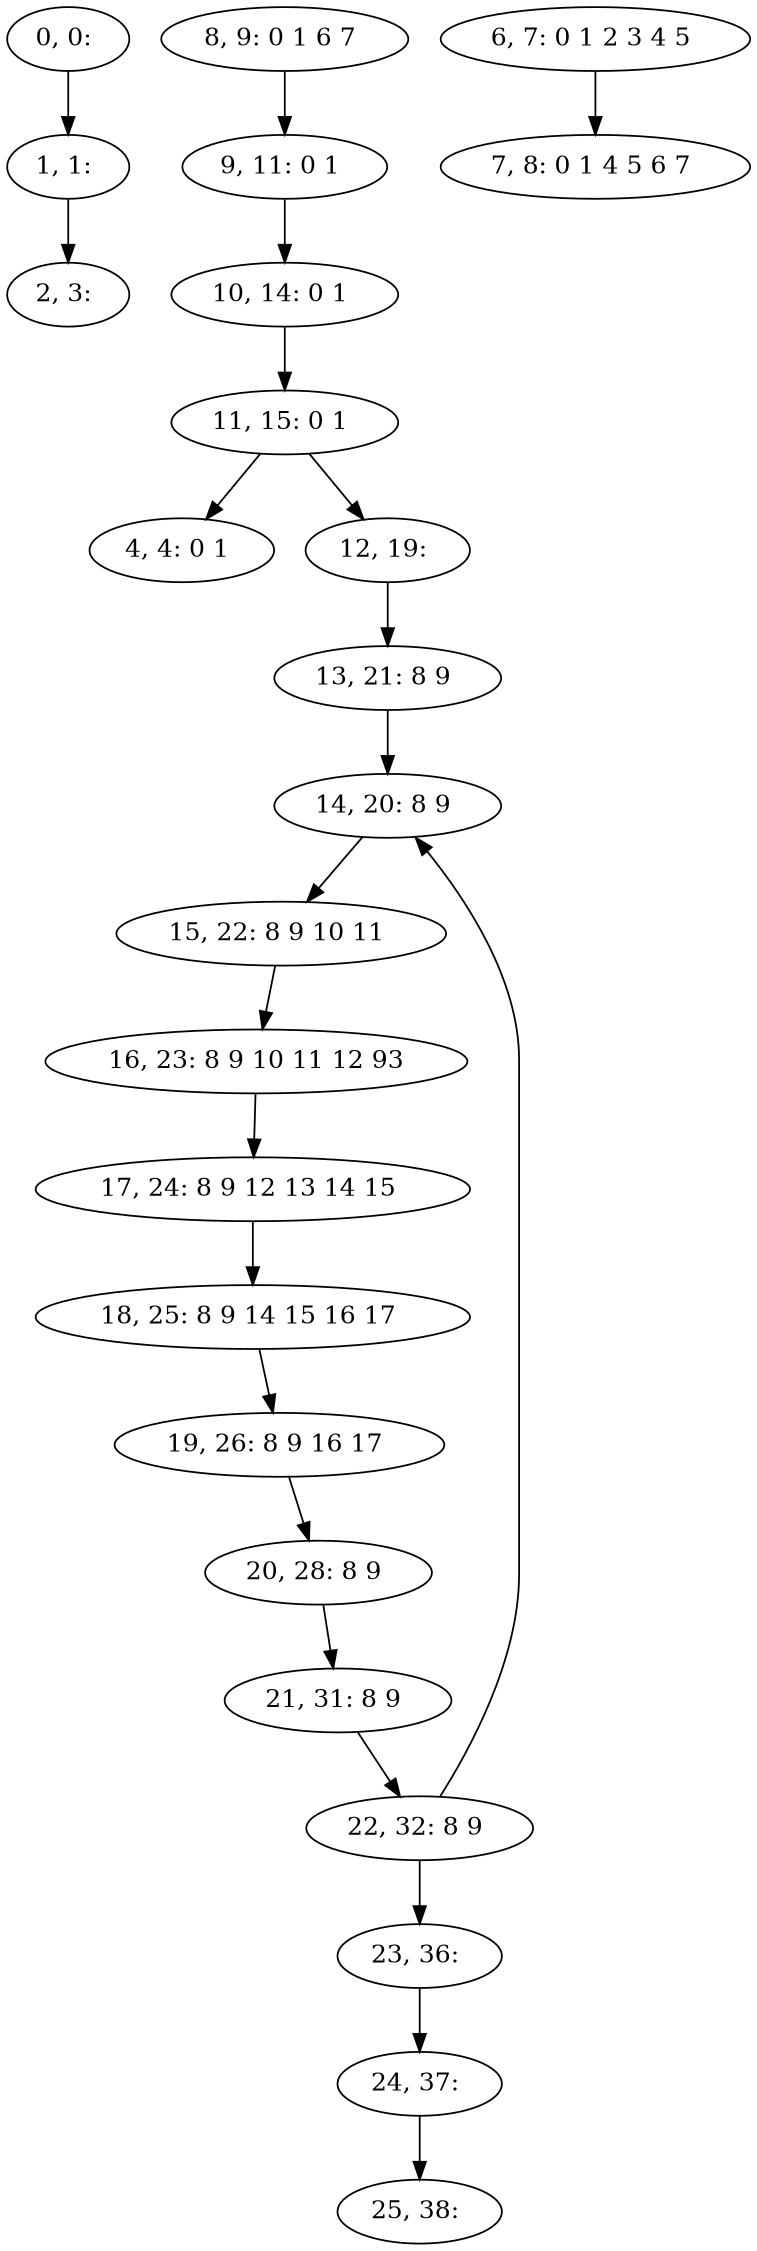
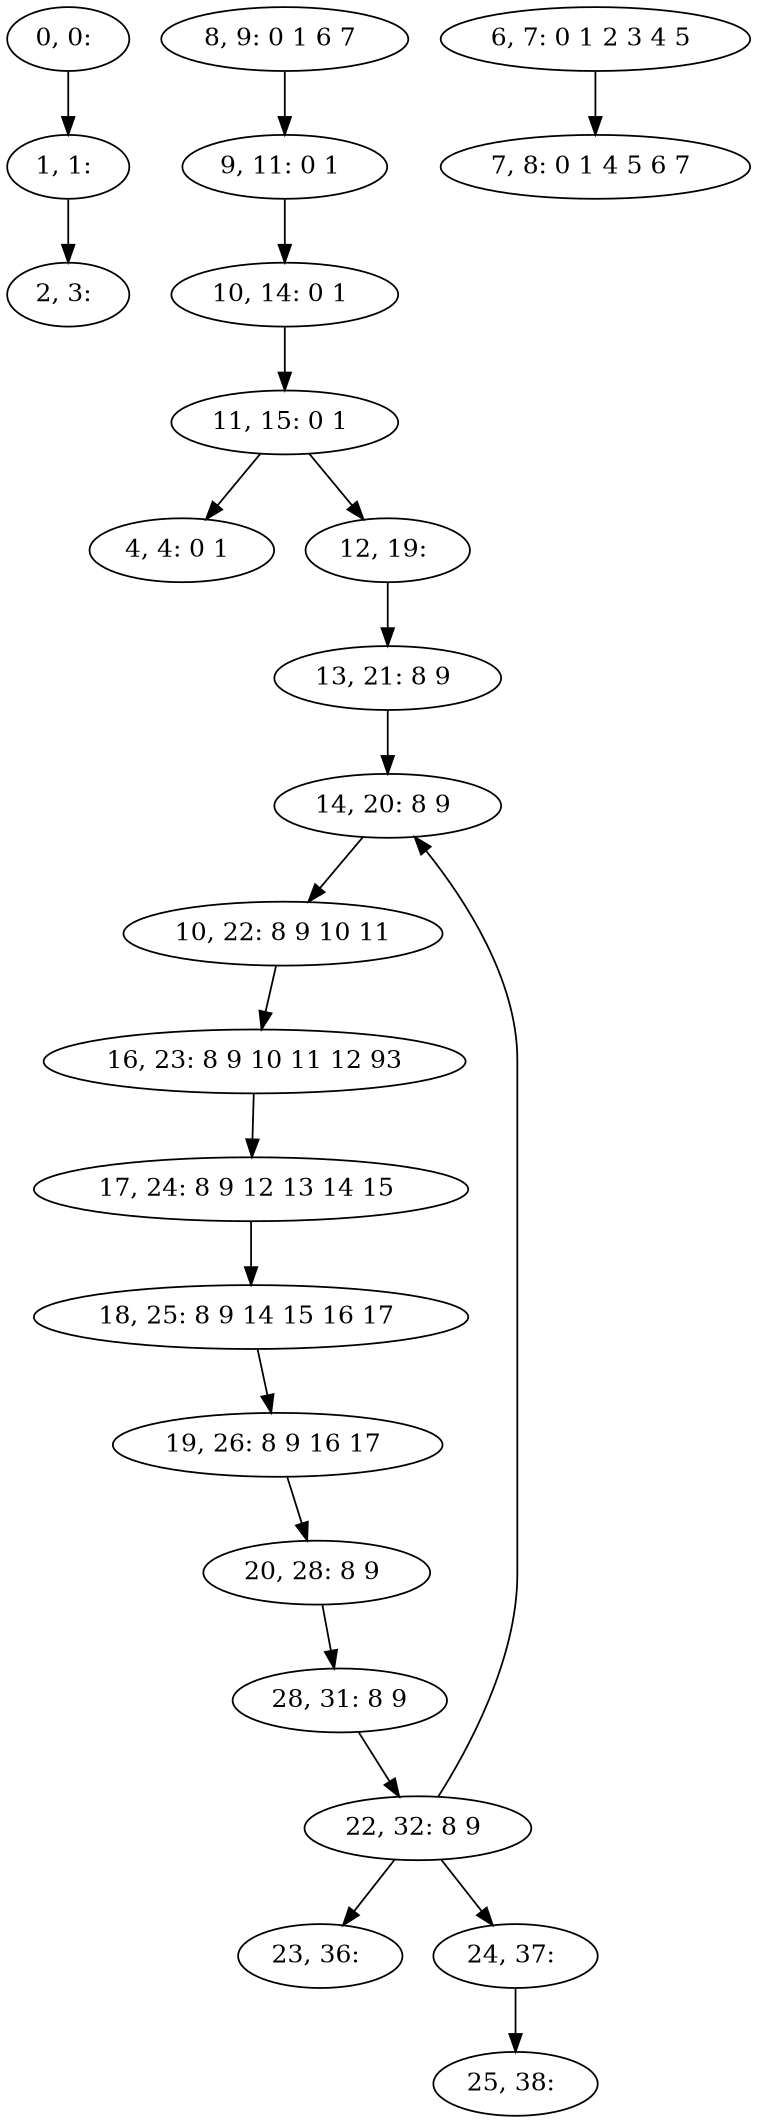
node "15, 22: 8 9 10 11": label "15, 22: 8 9 10 11" -> "10, 22: 8 9 10 11"
node "21, 31: 8 9": label "21, 31: 8 9" -> "28, 31: 8 9"
edge "23, 36:" -> "24, 37:": now "22, 32: 8 9" -> "24, 37:"
